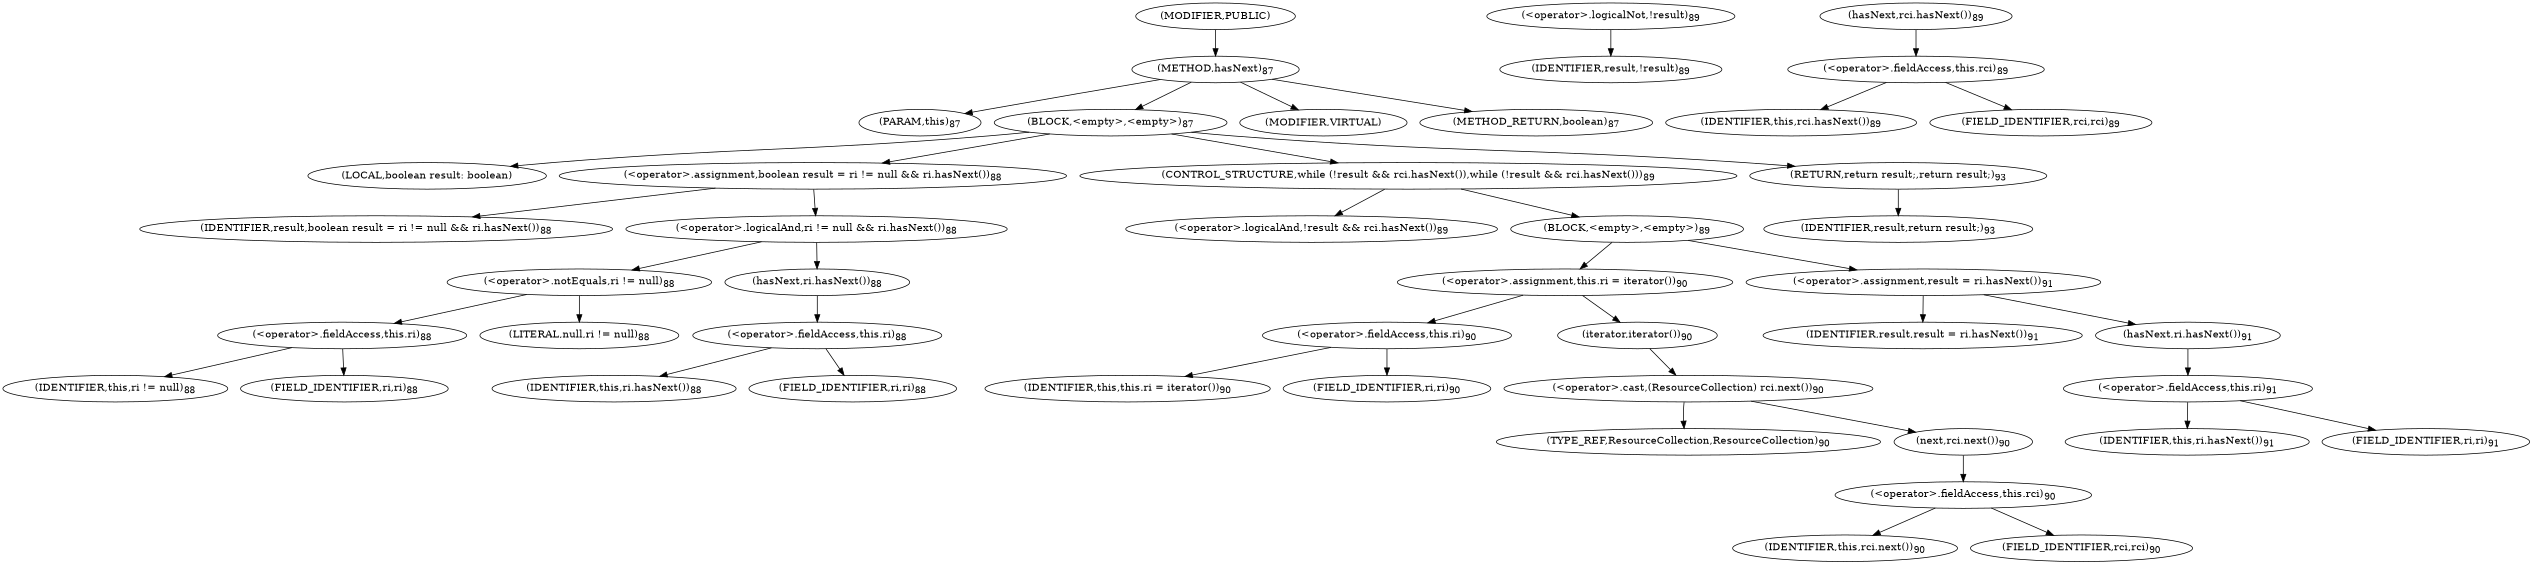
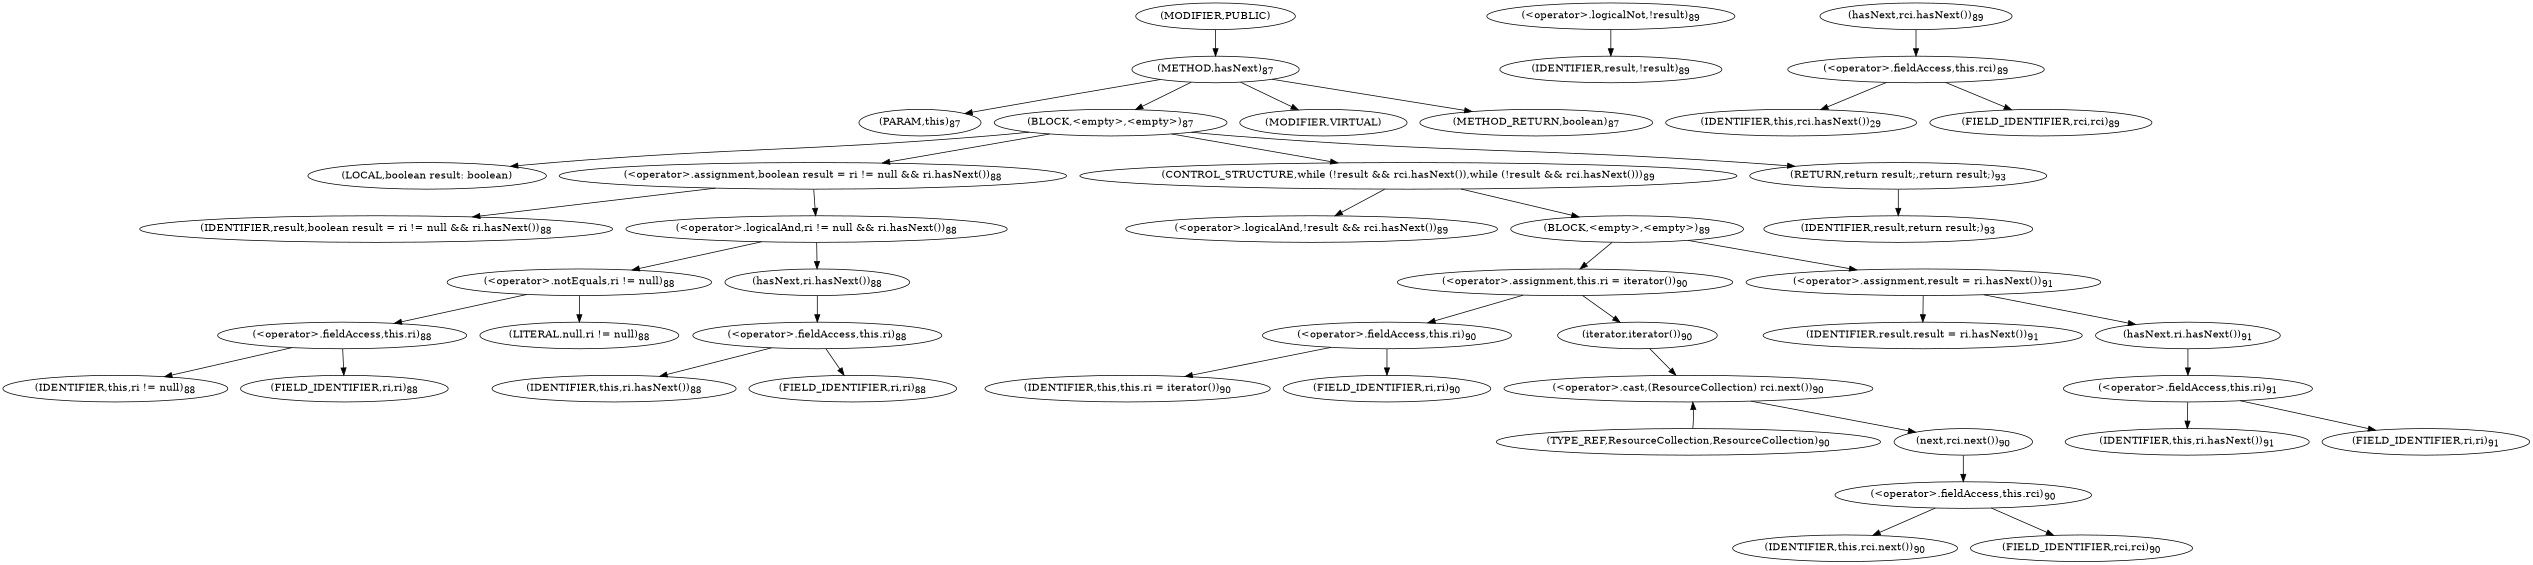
node "(IDENTIFIER,this,rci.hasNext())": text "89" -> "29"
edge "(<operator>.cast,(ResourceCollection) rci.next())" -> "(TYPE_REF,ResourceCollection,ResourceCollection)": reversed
